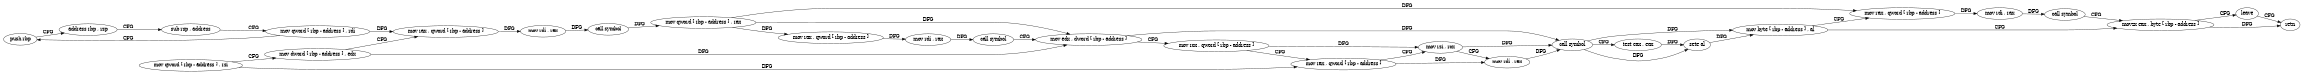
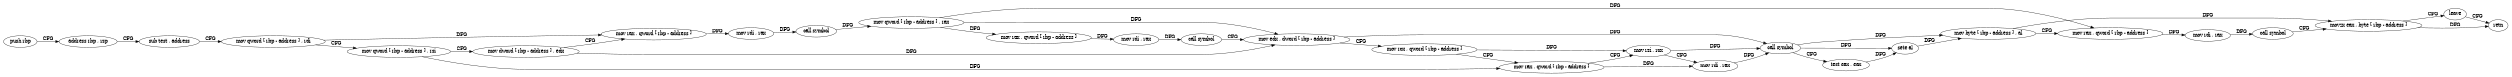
edge "mov byte [ rbp - address ] , al" -> "movzx eax , byte [ rbp - address ]": label "CFG" -> "DFG"
node "sub rsp , address": label "sub rsp , address" -> "sub test , address"
edge "mov qword [ rbp - address ] , rdi" -> "push rbp": now "mov qword [ rbp - address ] , rdi" -> "mov qword [ rbp - address ] , rsi"
